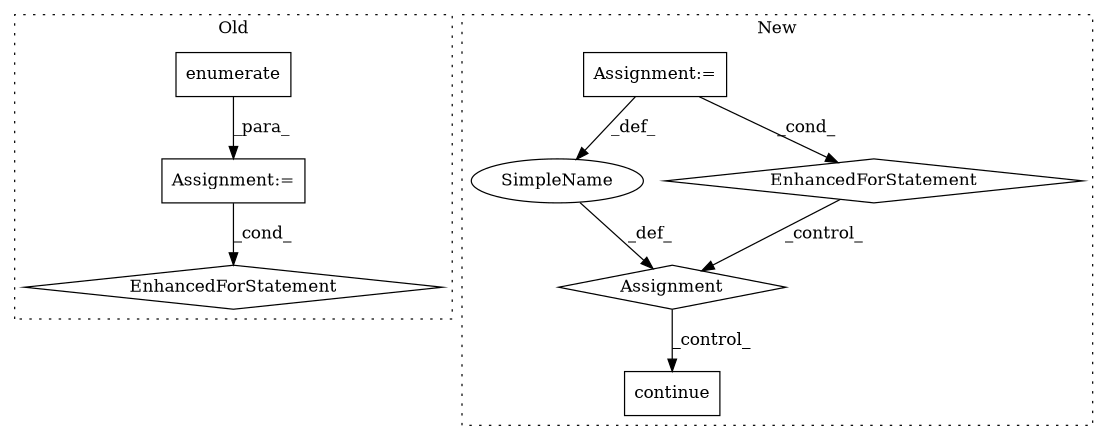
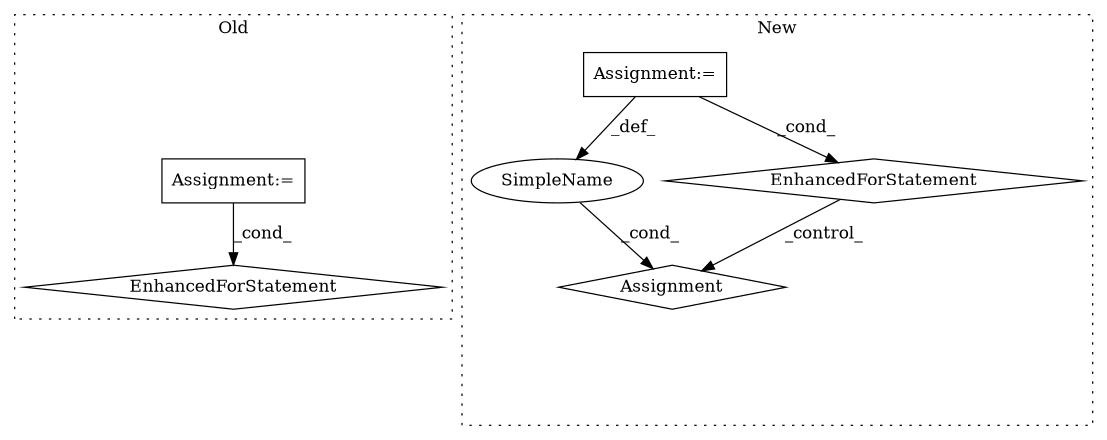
node "enumerate": removed
edge "SimpleName" -> "Assignment": label "_def_" -> "_cond_"
node "continue": removed
